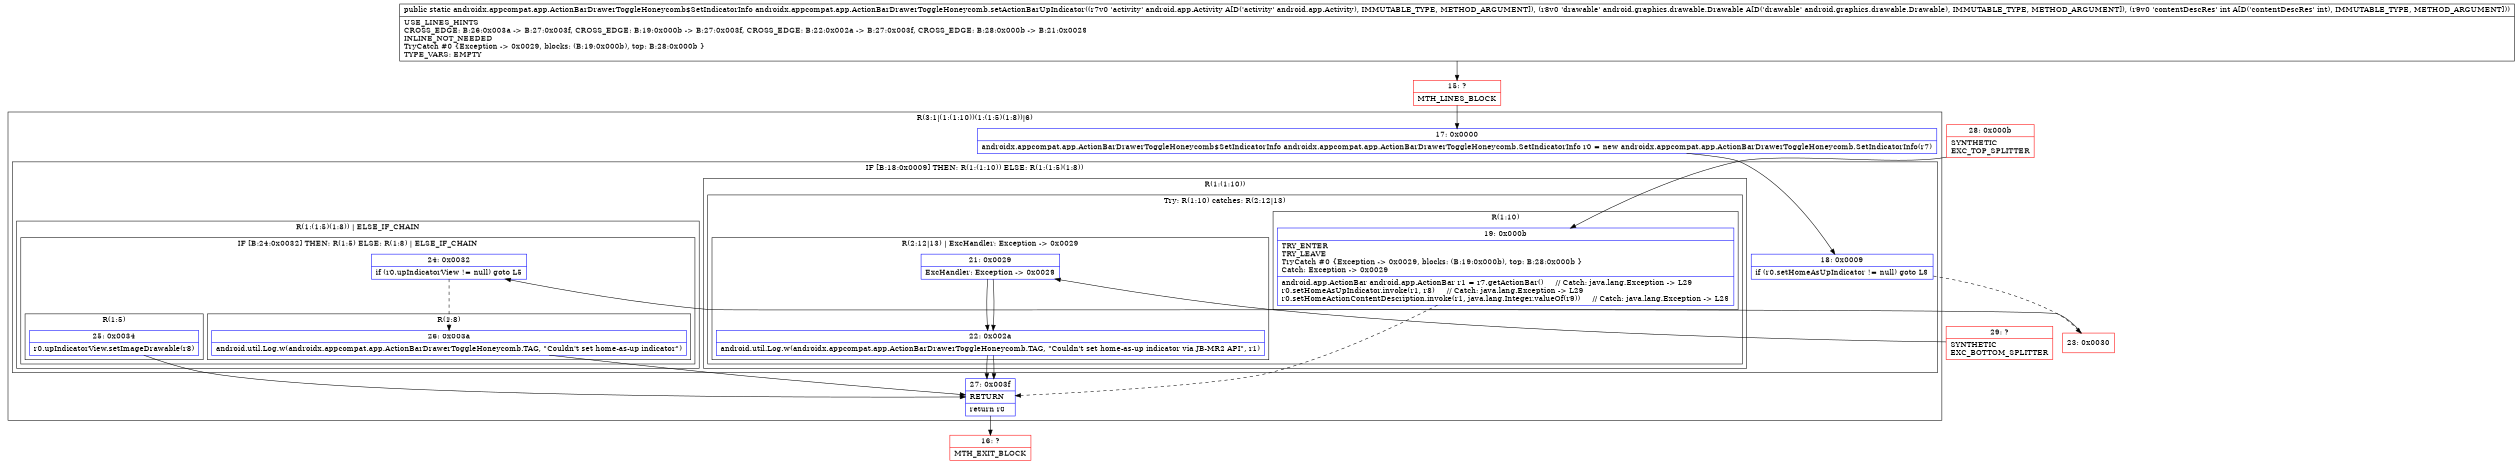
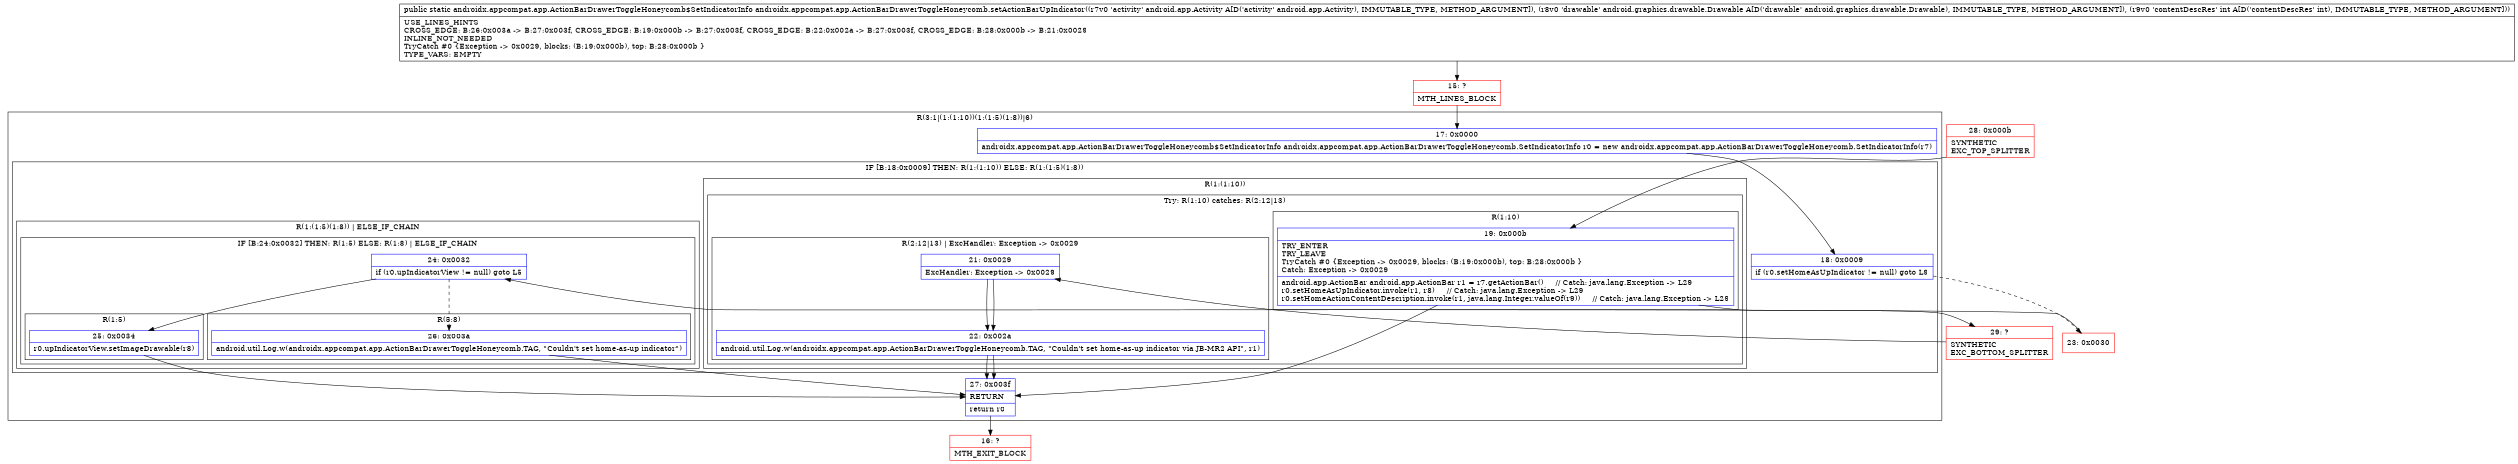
edge "24: 0x0032" -> "25: 0x0034": added
edge "19: 0x000b" -> "29: ?": added
cluster "R(1:8)": label "R(1:8)" -> "R(5:8)"
edge "19: 0x000b" -> "27: 0x003f": style dashed -> solid
